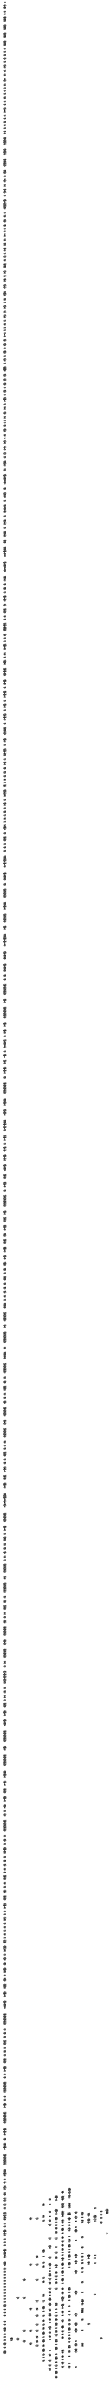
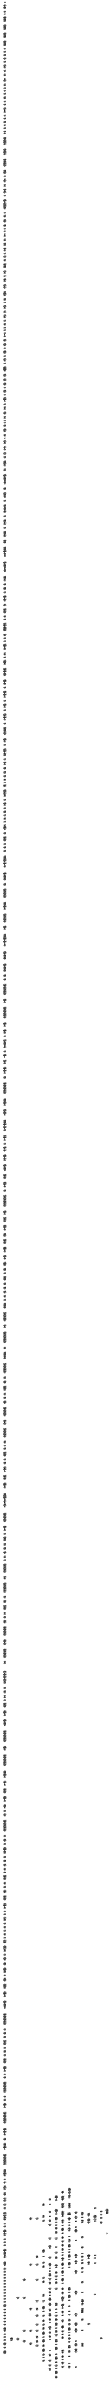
node "# 0xf23 JUMPDEST PUSHX Data JUMP": removed
node "# 0x3a5 JUMPDEST PUSHX Data JUMP": added
